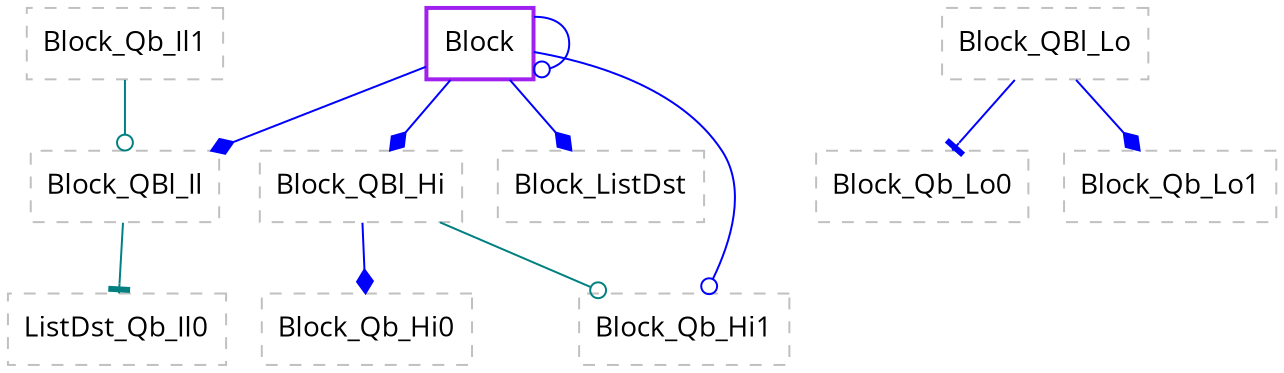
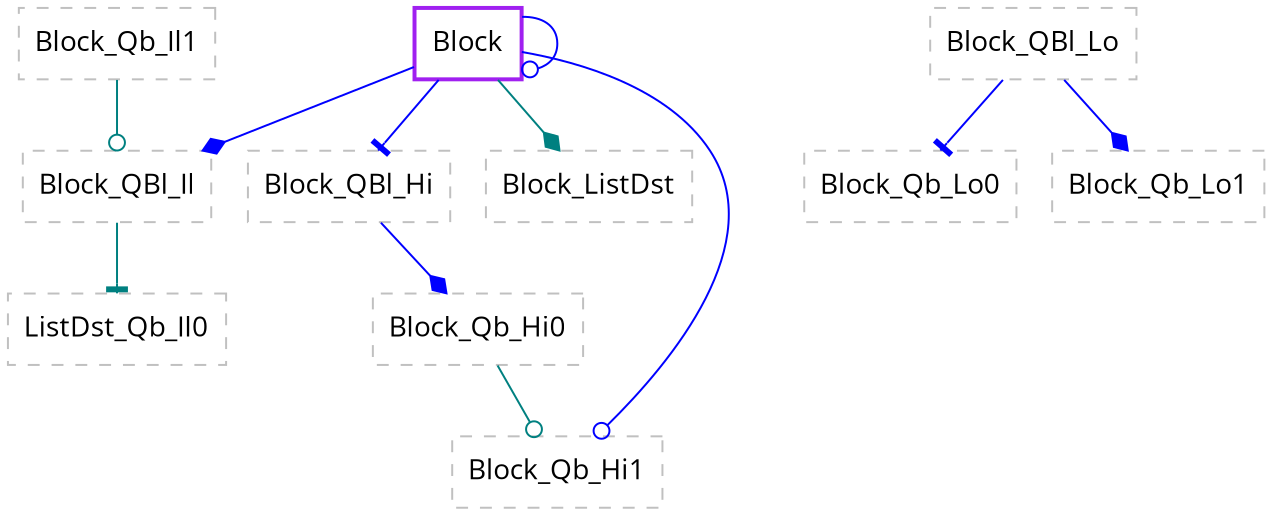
edge "Block" -> "Block_QBl_Hi": arrowhead diamond -> tee
edge "Block" -> "Block_ListDst": color blue -> teal
edge "Block_QBl_Hi" -> "Block_Qb_Hi1": now "Block_Qb_Hi0" -> "Block_Qb_Hi1"
